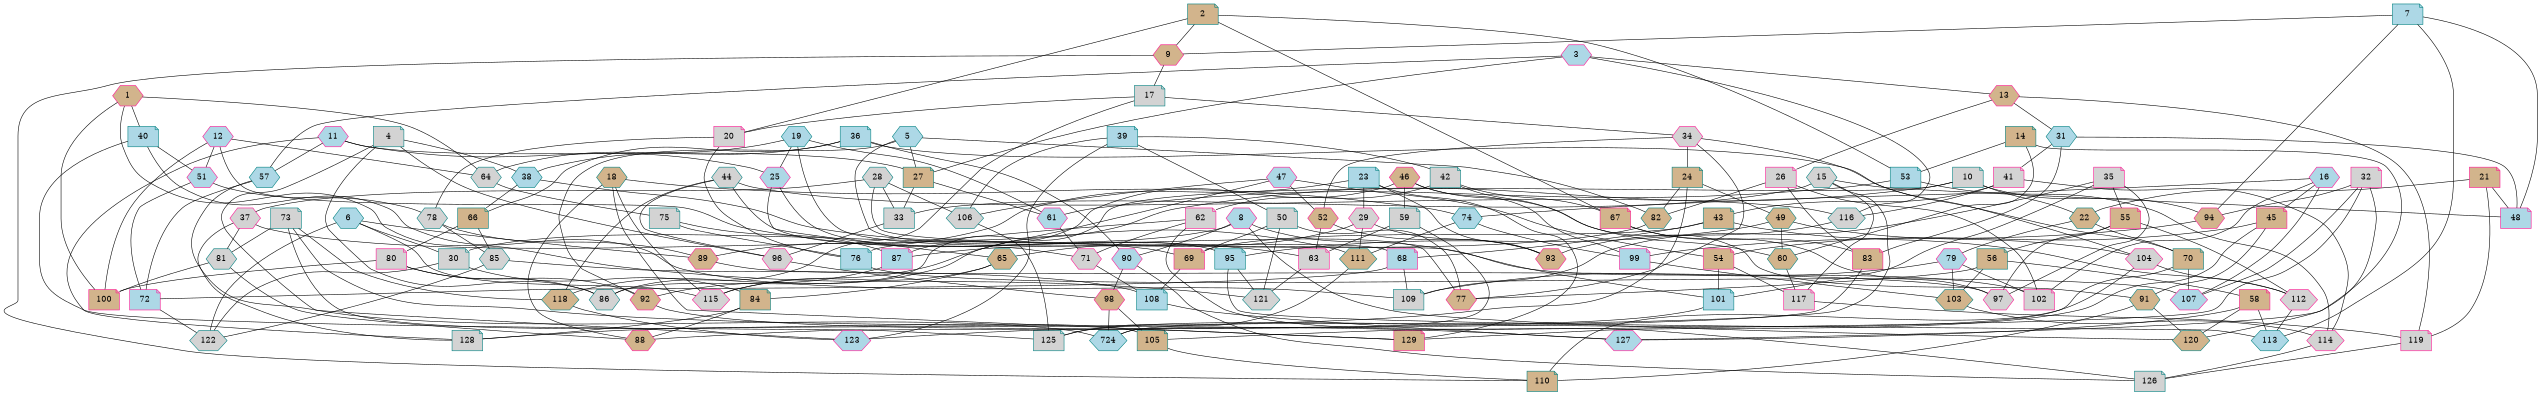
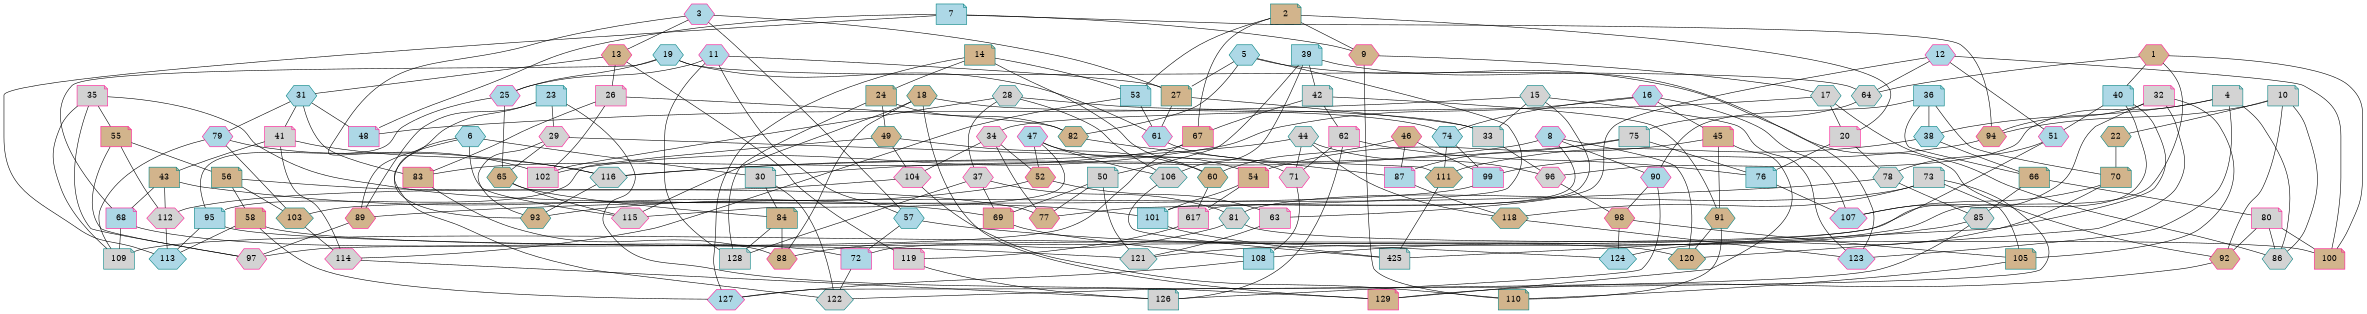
node "17": shape note -> hexagon
edge "34" -- "24": now "14" -- "24"
edge "75" -- "116": added
node "21": removed
node "59": removed
edge "22" -- "79": now "31" -- "79"
node "93": color deeppink -> teal
node "117": label "117" -> "617"
node "125": label "125" -> "425"
node "724": label "724" -> "124"
